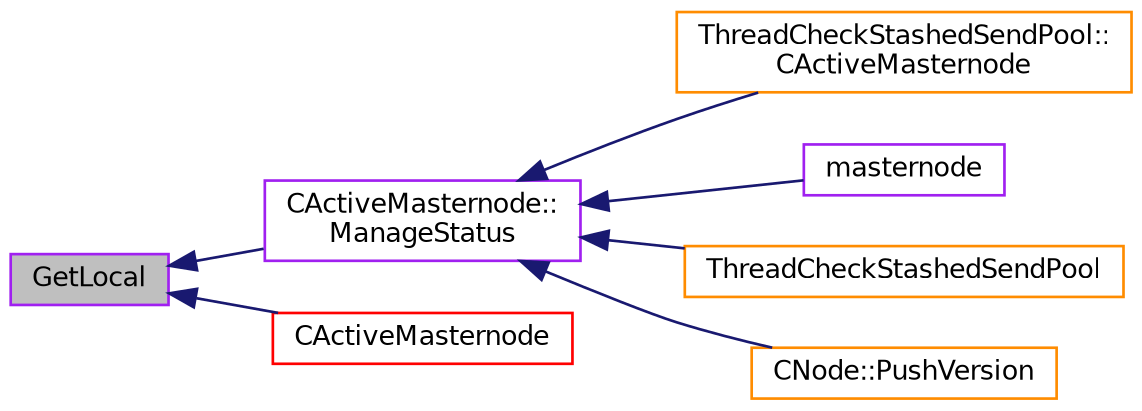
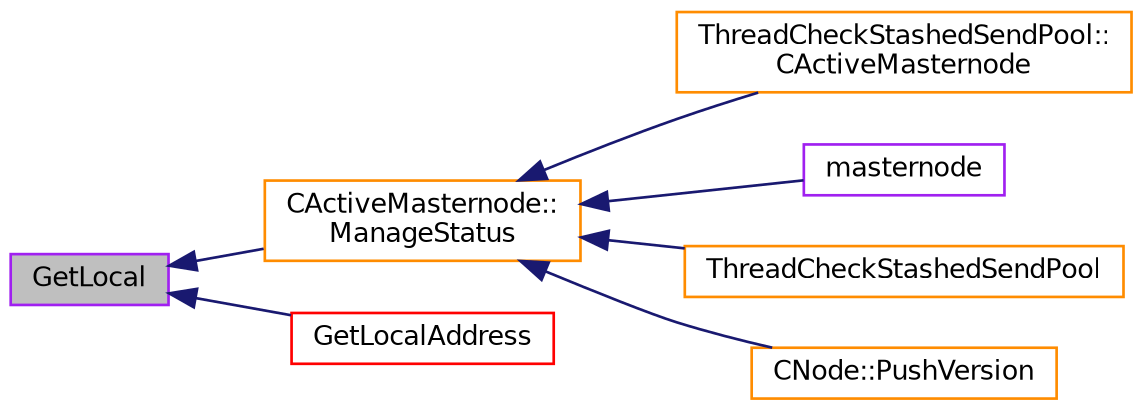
node "CActiveMasternode:: ManageStatus": color purple -> darkorange
node "CActiveMasternode": label "CActiveMasternode" -> "GetLocalAddress"
